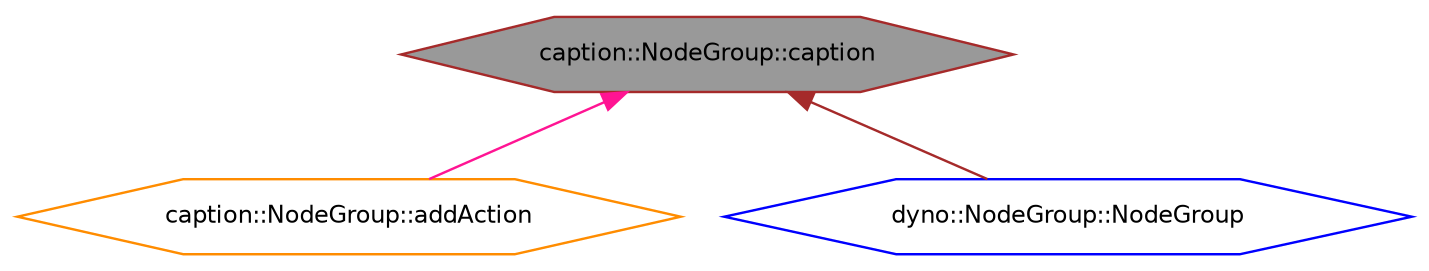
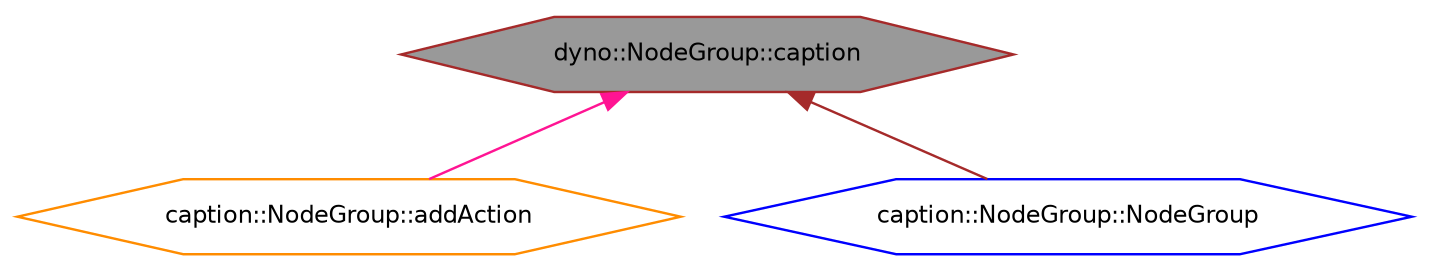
node "caption::NodeGroup::caption": label "caption::NodeGroup::caption" -> "dyno::NodeGroup::caption"
node "dyno::NodeGroup::NodeGroup": label "dyno::NodeGroup::NodeGroup" -> "caption::NodeGroup::NodeGroup"
